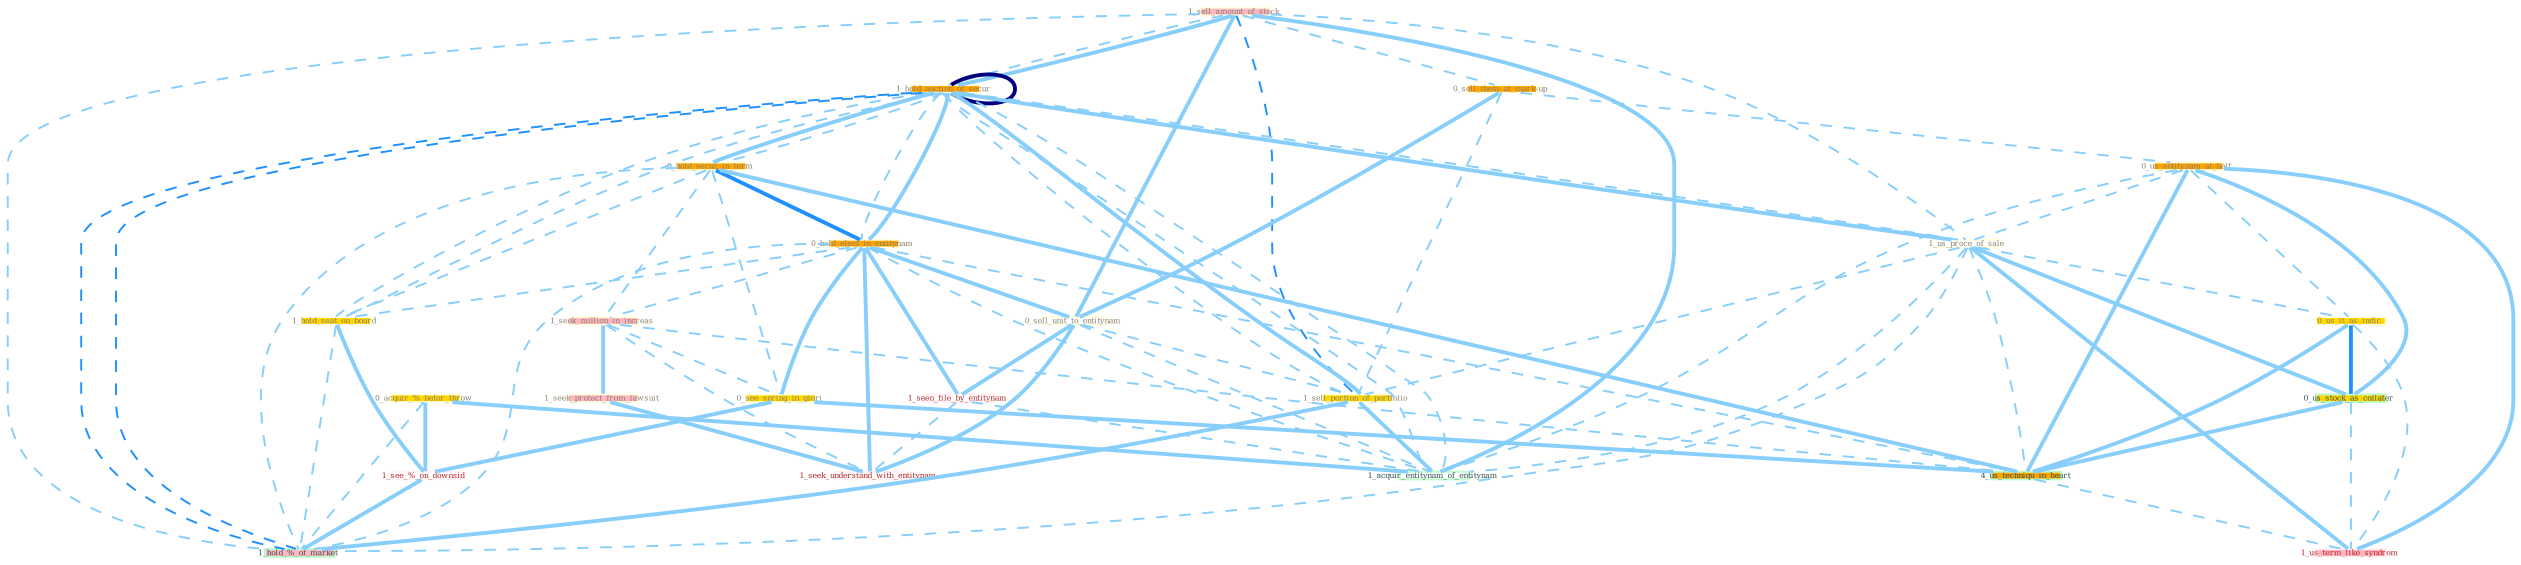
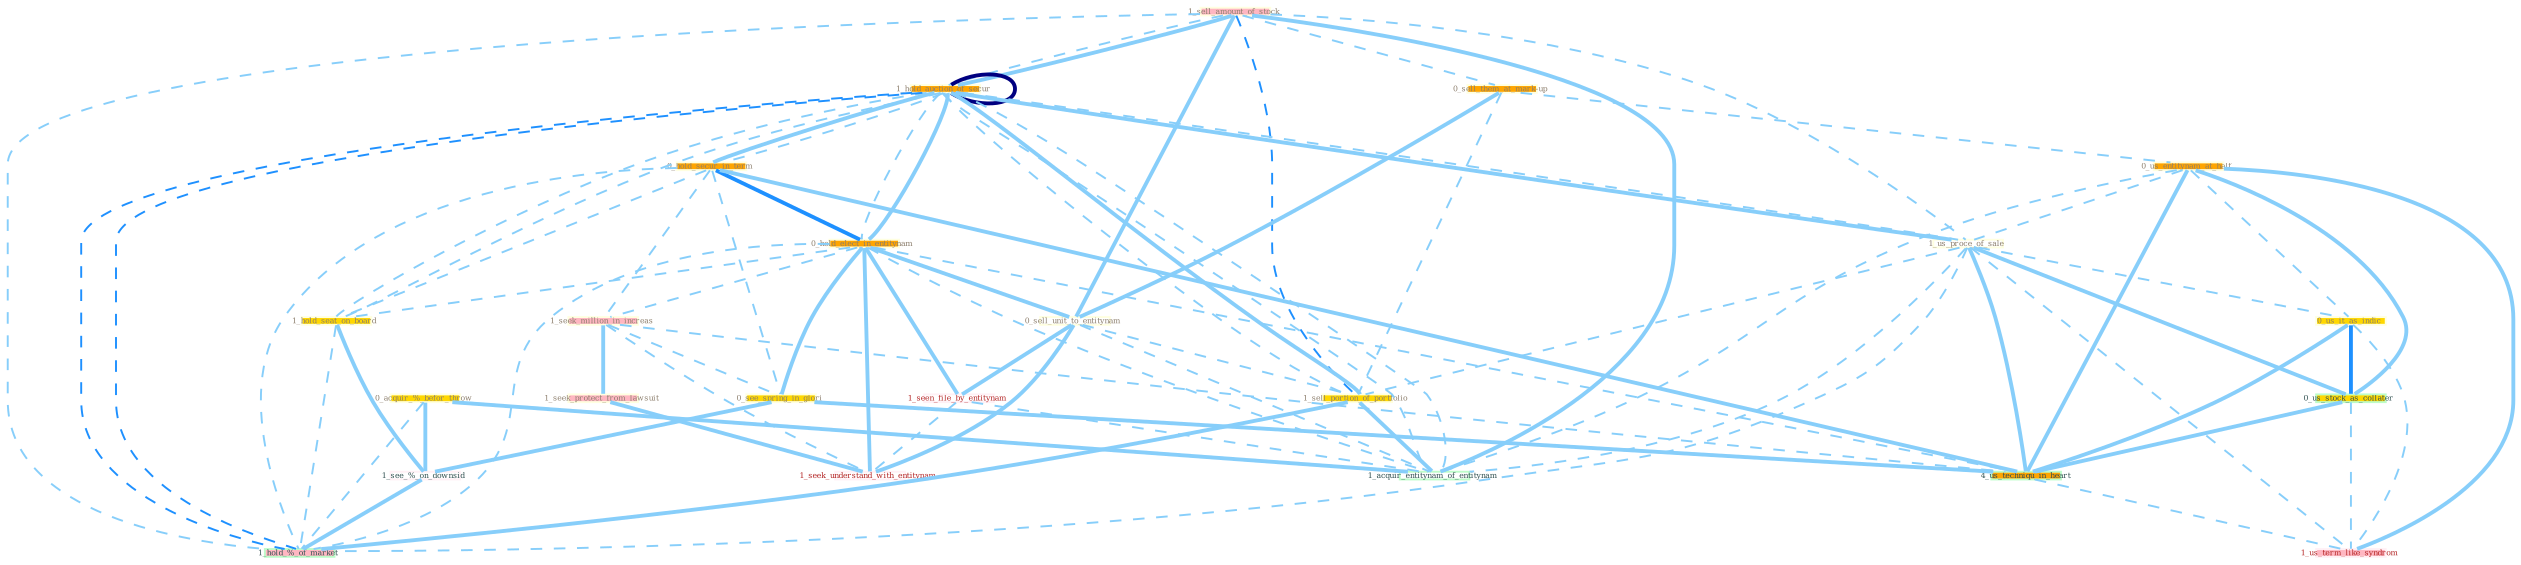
edge "1_us_proce_of_sale" -- "4_us_techniqu_in_heart": style dashed -> bold
edge "1_us_proce_of_sale" -- "1_us_term_like_syndrom": style bold -> dashed
node "1_see_%_on_downsid": fontcolor #b22222 -> #2f4f4f
